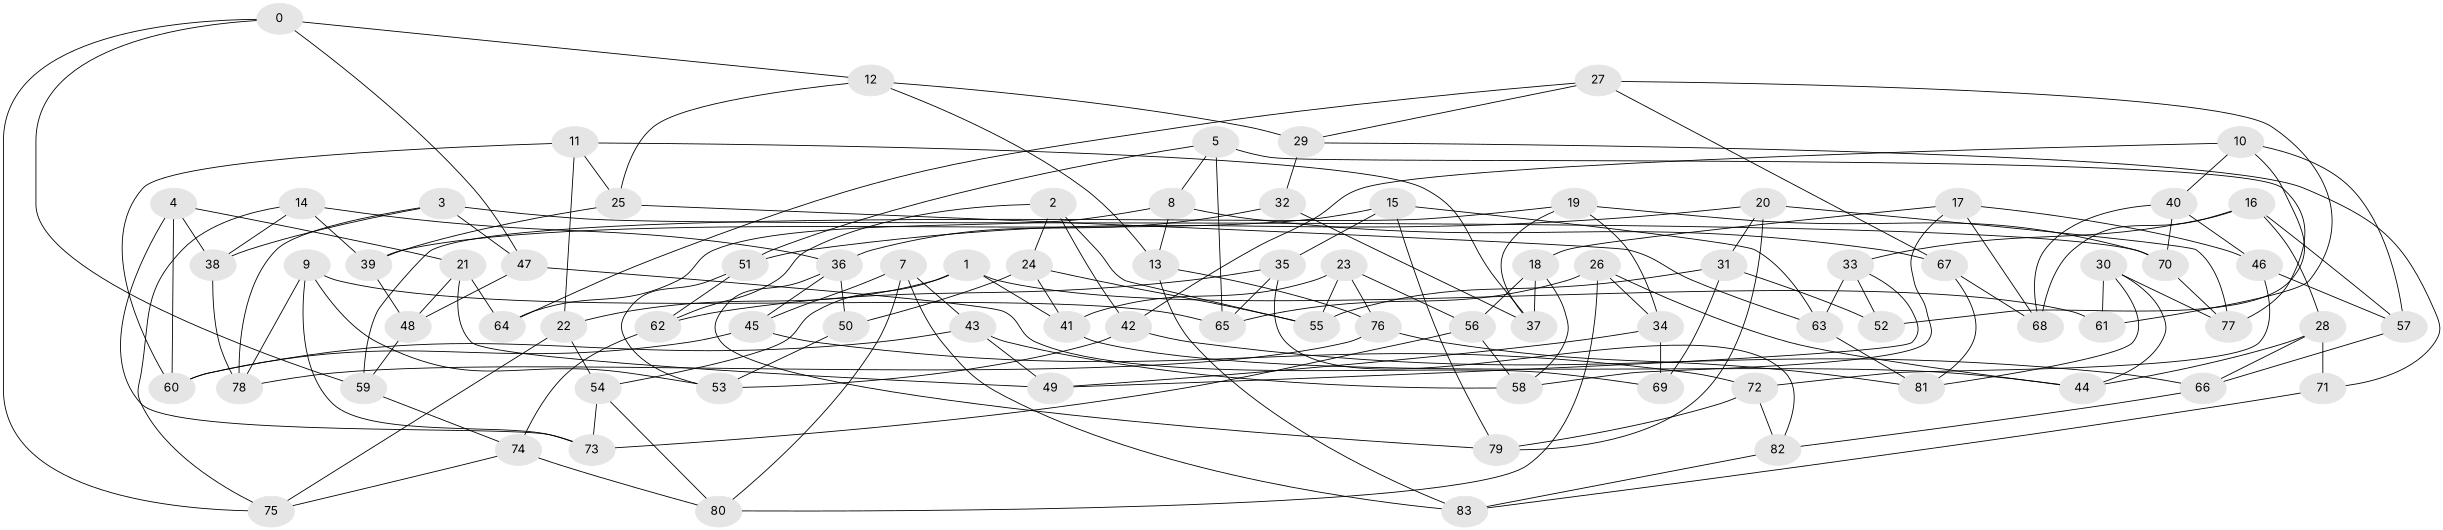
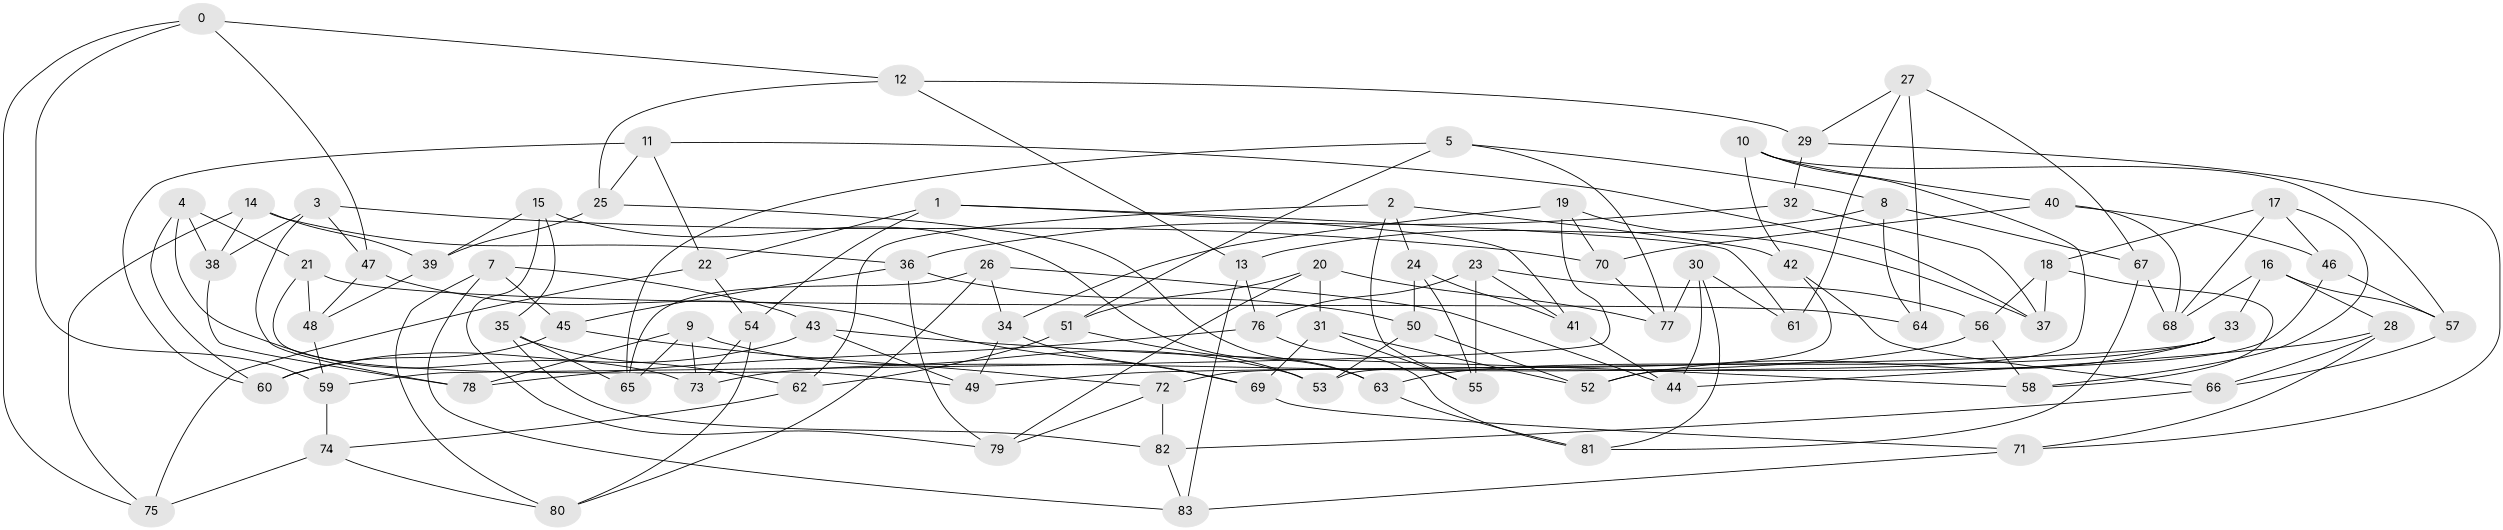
edge "50" -- "52": added
edge "69" -- "71": added
